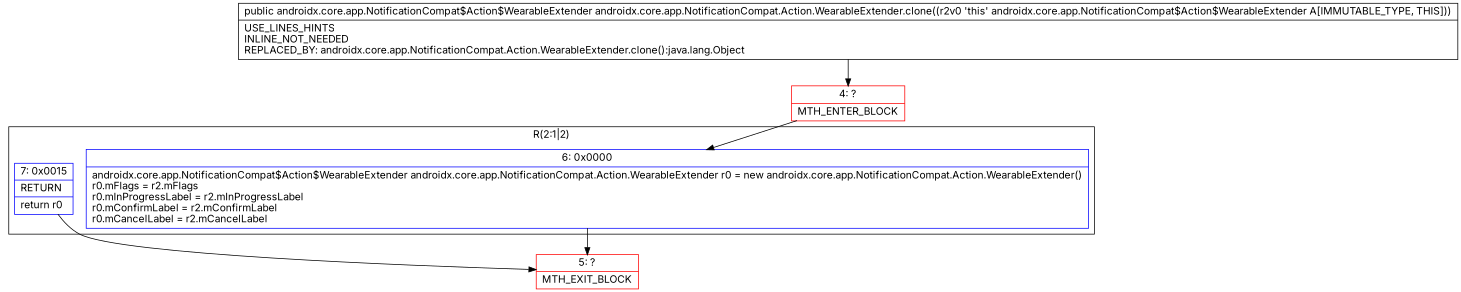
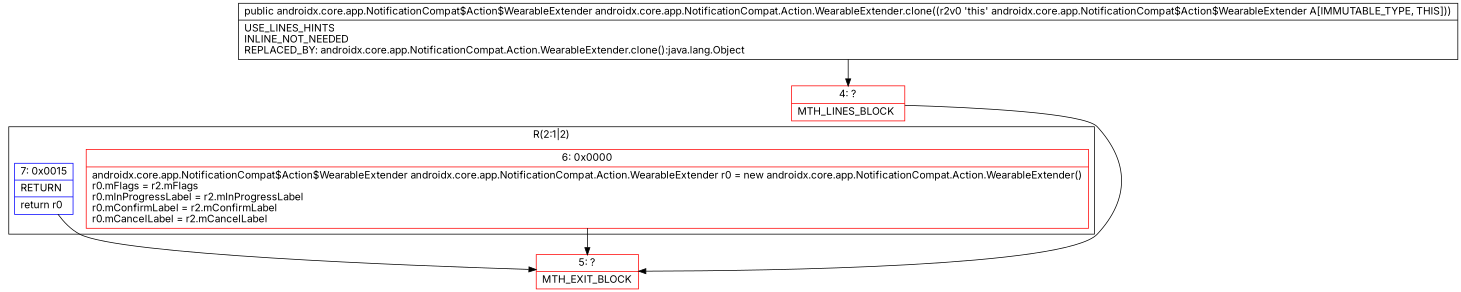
node "4: ?": text "MTH_ENTER_BLOCK" -> "MTH_LINES_BLOCK"
edge "4: ?" -> "6: 0x0000": now "4: ?" -> "5: ?"
node "6: 0x0000": color blue -> red
